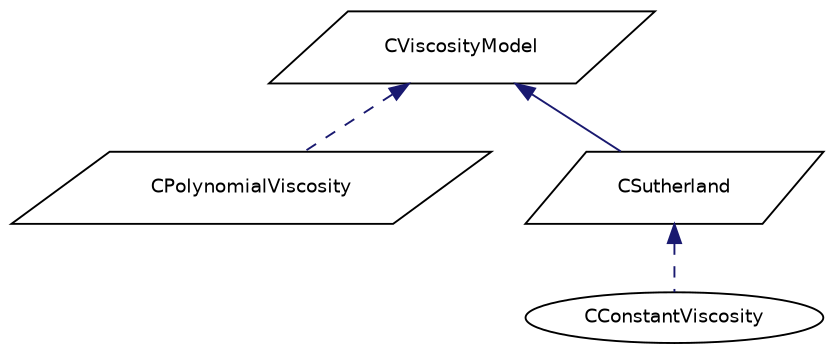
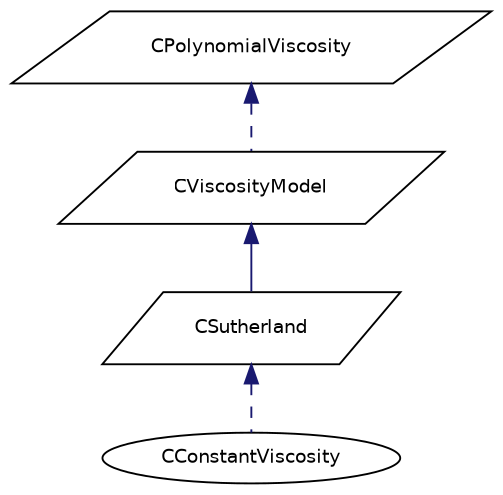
edge "CPolynomialViscosity" -> "CViscosityModel": reversed
